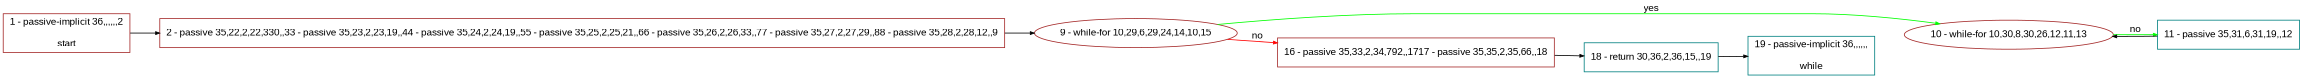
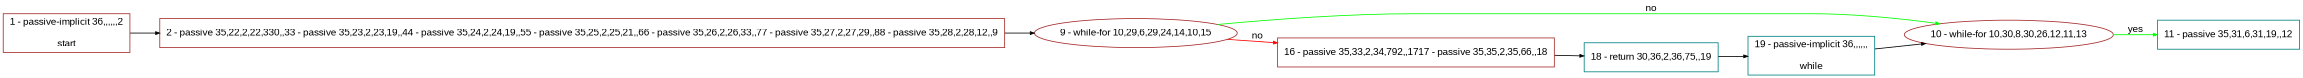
edge "9 - while-for 10,29,6,29,24,14,10,15" -> "10 - while-for 10,30,8,30,26,12,11,13": label "yes" -> "no"
edge "10 - while-for 10,30,8,30,26,12,11,13" -> "11 - passive 35,31,6,31,19,,12": label "no" -> "yes"
edge "11 - passive 35,31,6,31,19,,12" -> "10 - while-for 10,30,8,30,26,12,11,13": now "19 - passive-implicit 36,,,,,, while" -> "10 - while-for 10,30,8,30,26,12,11,13"
node "18 - return 30,36,2,36,15,,19": label "18 - return 30,36,2,36,15,,19" -> "18 - return 30,36,2,36,75,,19"
